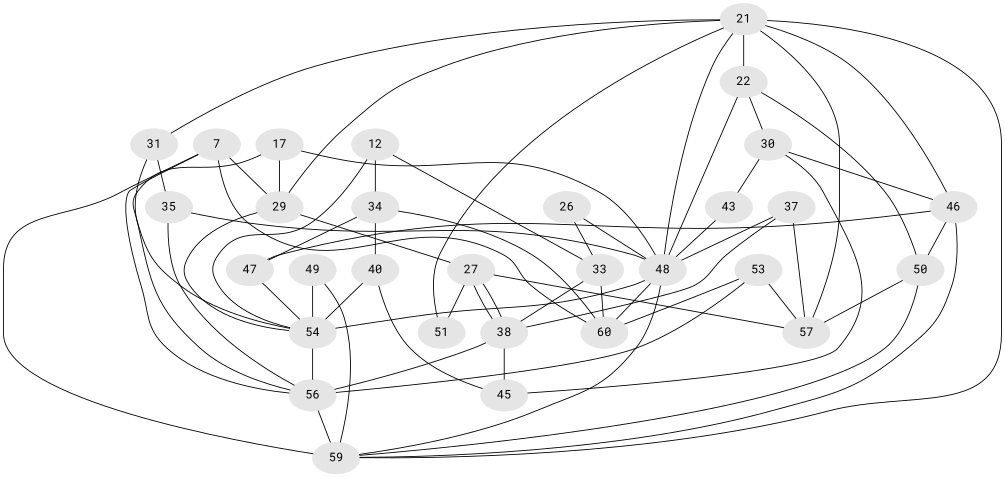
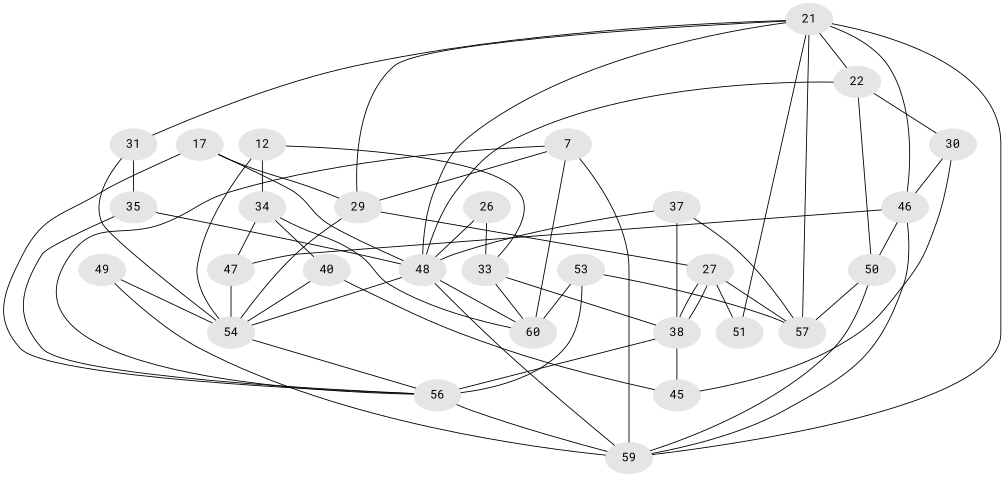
node "43": removed
